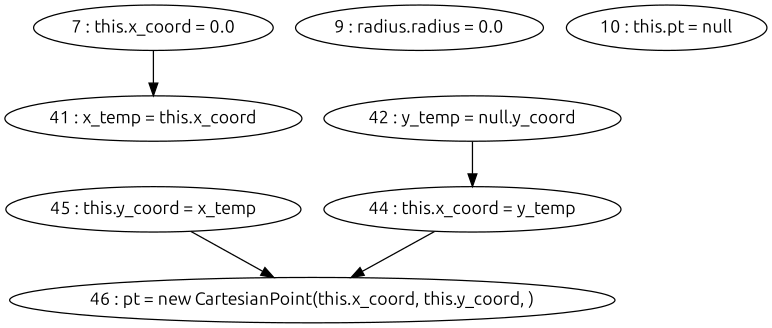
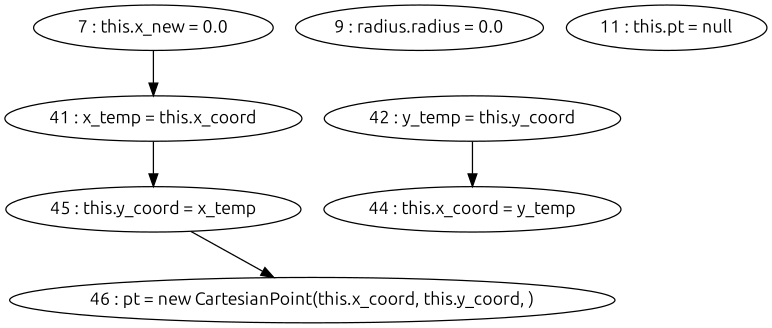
node "7 : this.x_coord = 0.0": label "7 : this.x_coord = 0.0" -> "7 : this.x_new = 0.0"
node "10 : this.pt = null": label "10 : this.pt = null" -> "11 : this.pt = null"
node "42 : y_temp = null.y_coord": label "42 : y_temp = null.y_coord" -> "42 : y_temp = this.y_coord"
edge "41 : x_temp = this.x_coord" -> "45 : this.y_coord = x_temp": added
edge "44 : this.x_coord = y_temp" -> "46 : pt = new CartesianPoint(this.x_coord, this.y_coord, )": removed
